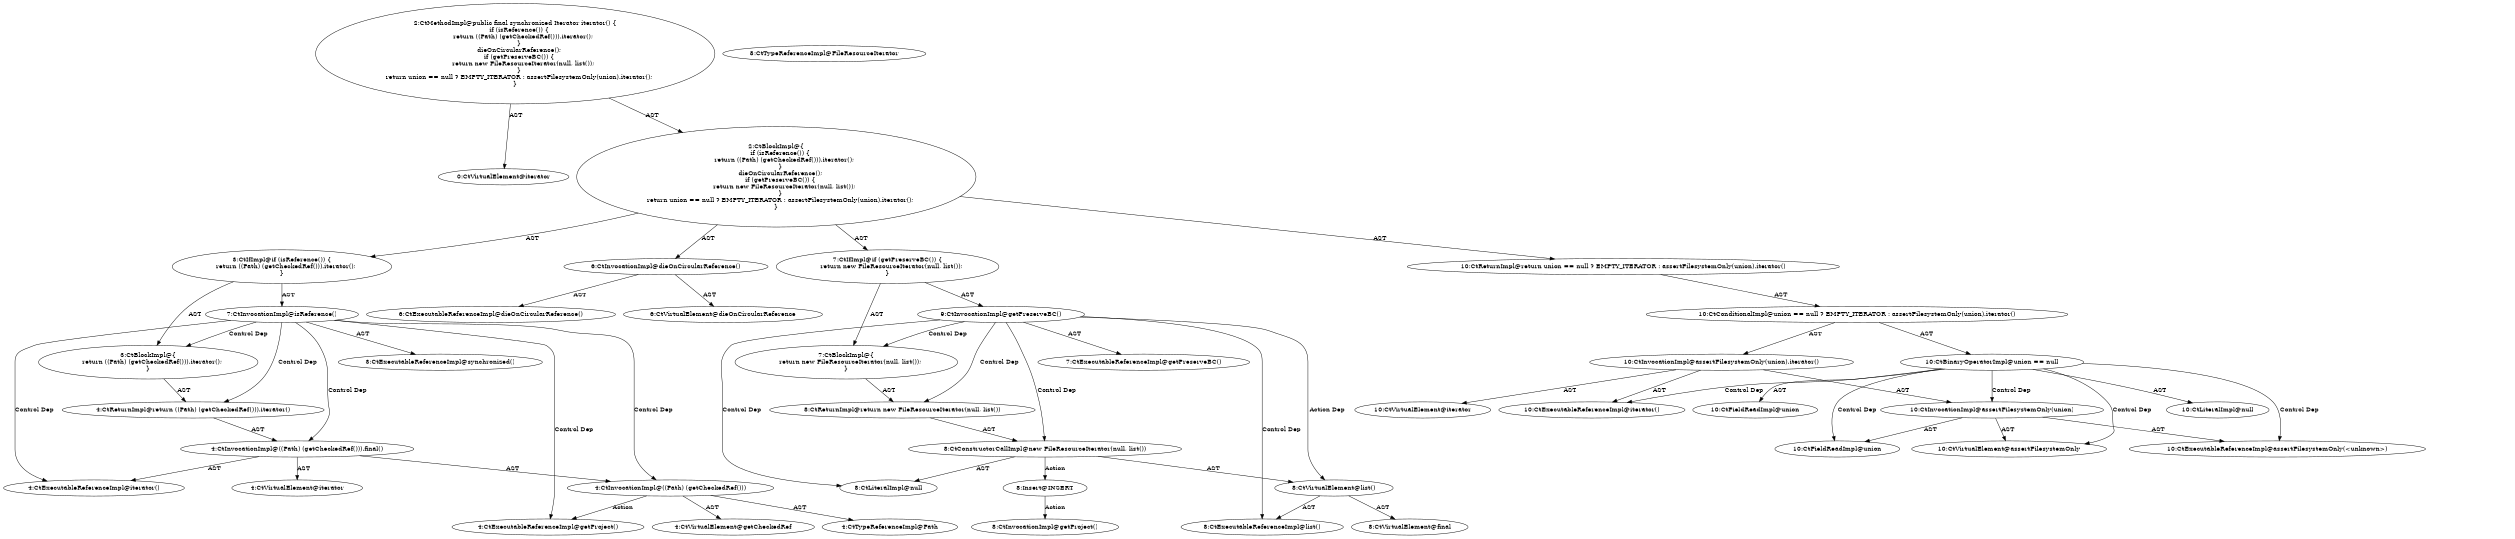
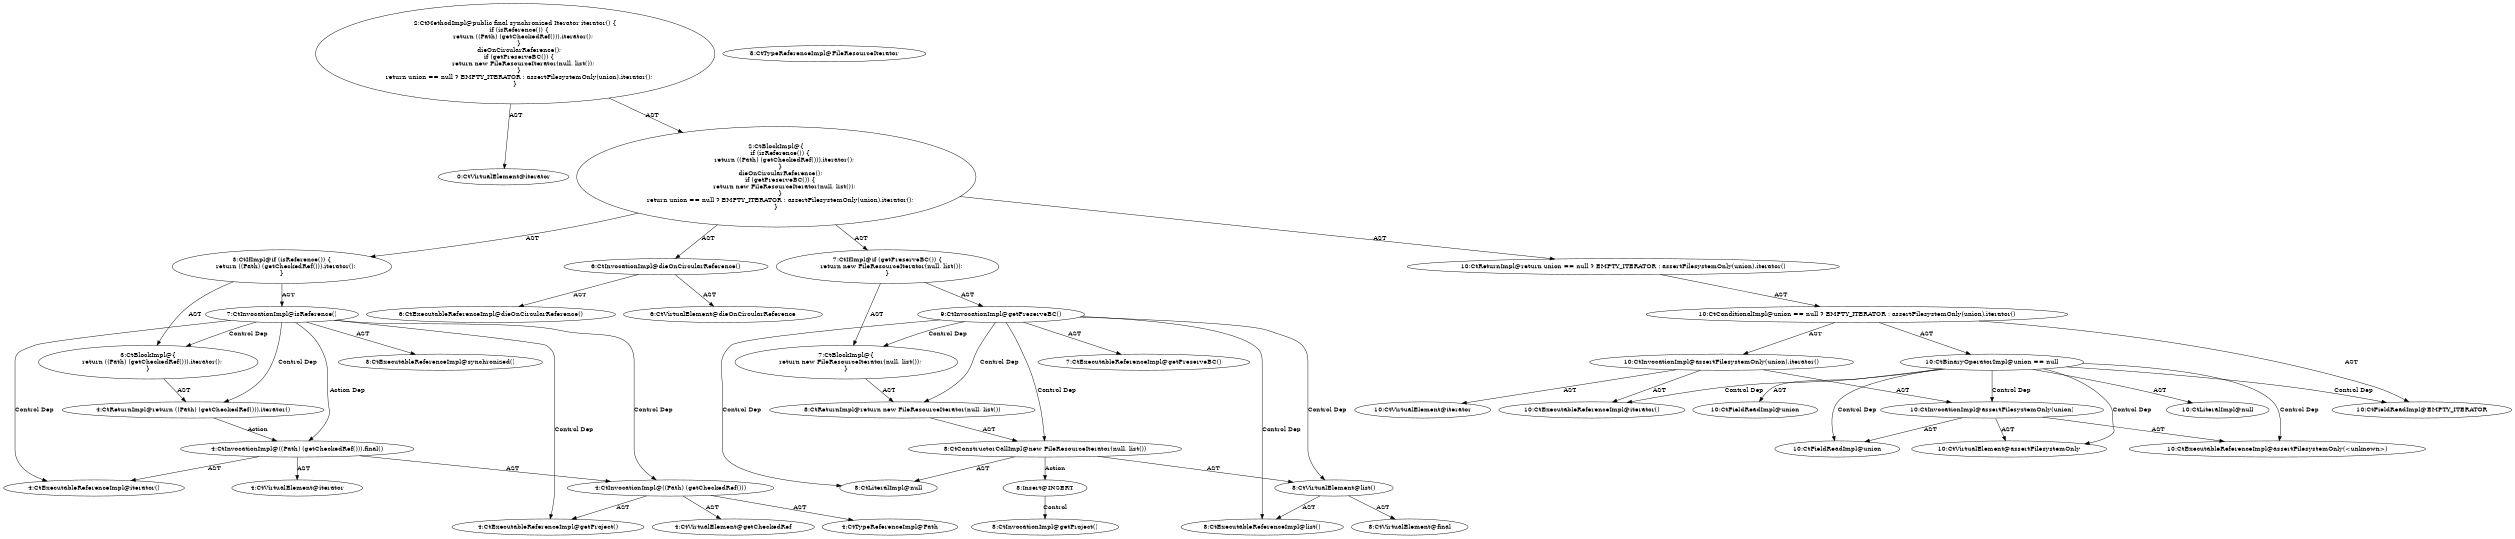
edge "7:CtInvocationImpl@isReference()" -> "4:CtInvocationImpl@((Path) (getCheckedRef())).final()": label "Control Dep" -> "Action Dep"
edge "9:CtInvocationImpl@getPreserveBC()" -> "8:CtVirtualElement@list()": label "Action Dep" -> "Control Dep"
node "10:CtFieldReadImpl@EMPTY_ITERATOR": added
edge "4:CtReturnImpl@return ((Path) (getCheckedRef())).iterator()" -> "4:CtInvocationImpl@((Path) (getCheckedRef())).final()": label "AST" -> "Action"
edge "4:CtInvocationImpl@((Path) (getCheckedRef()))" -> "4:CtExecutableReferenceImpl@getProject()": label "Action" -> "AST"
edge "8:Insert@INSERT" -> "8:CtInvocationImpl@getProject()": label "Action" -> "Control"
